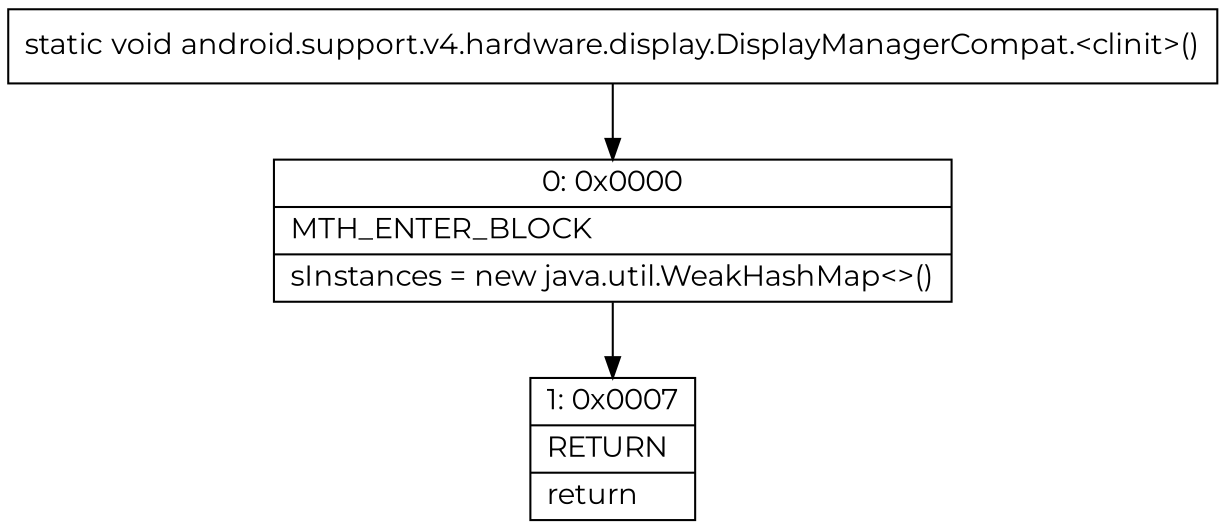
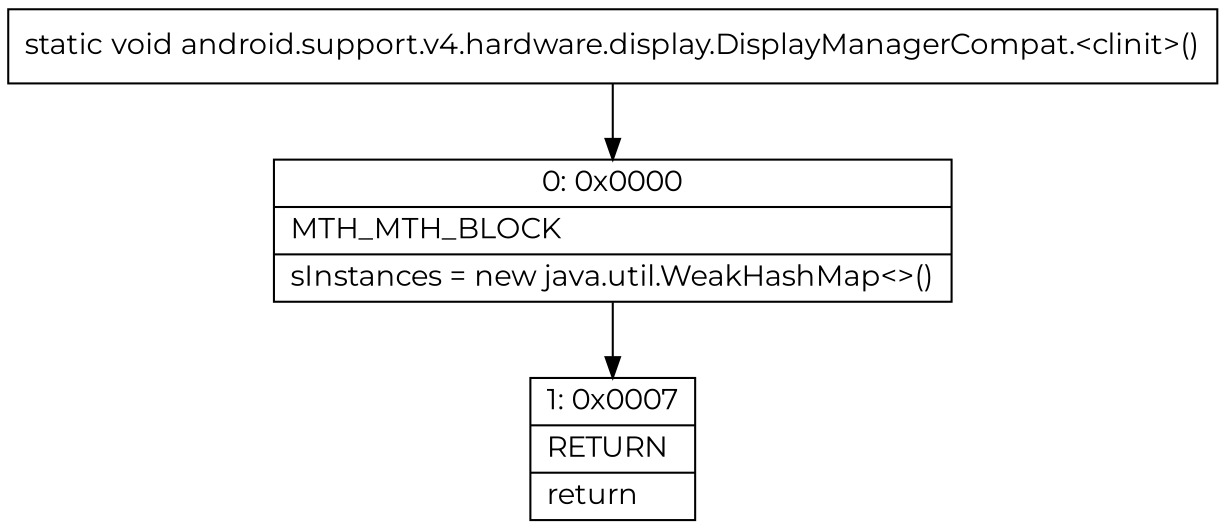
node "0: 0x0000": text "MTH_ENTER_BLOCK" -> "MTH_MTH_BLOCK"
